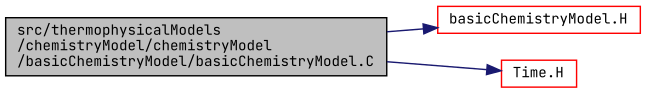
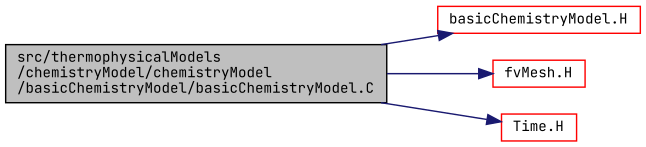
node "fvMesh.H": added
